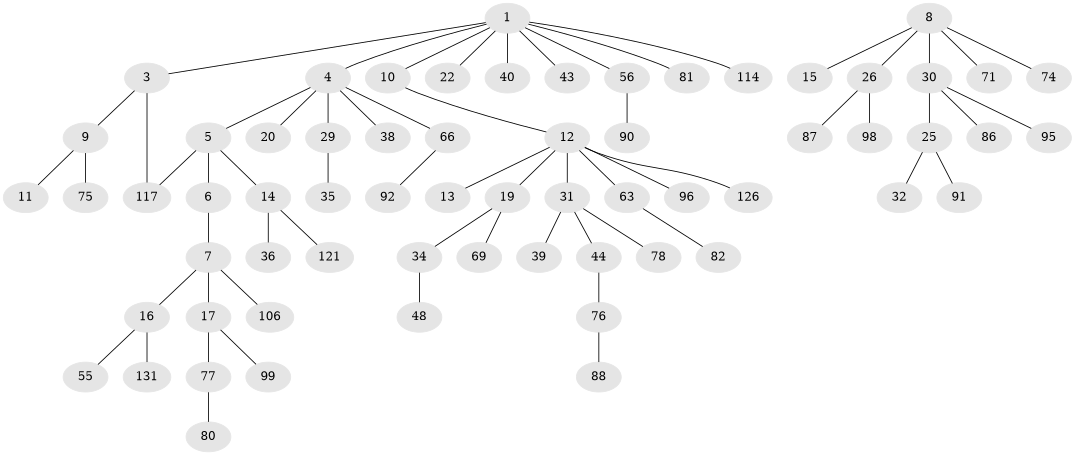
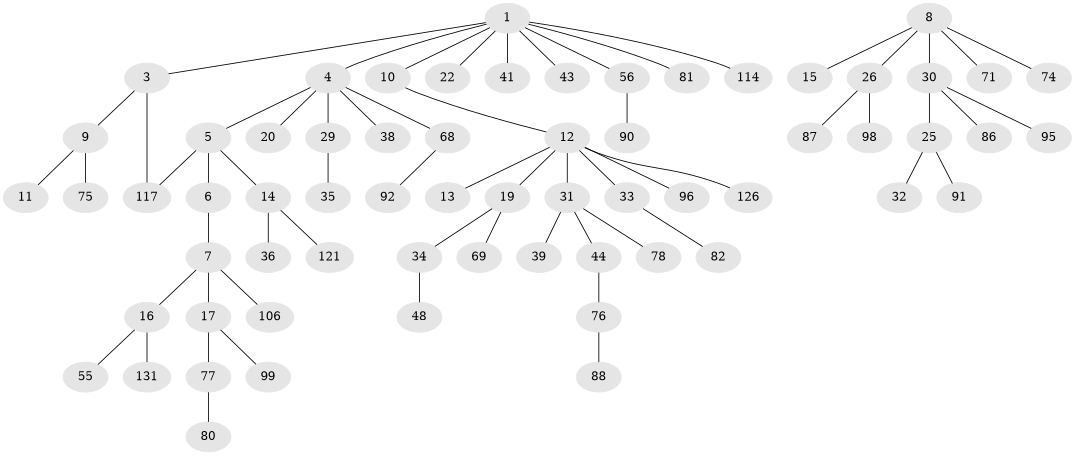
node "40": label "40" -> "41"
node "66": label "66" -> "68"
node "63": label "63" -> "33"
